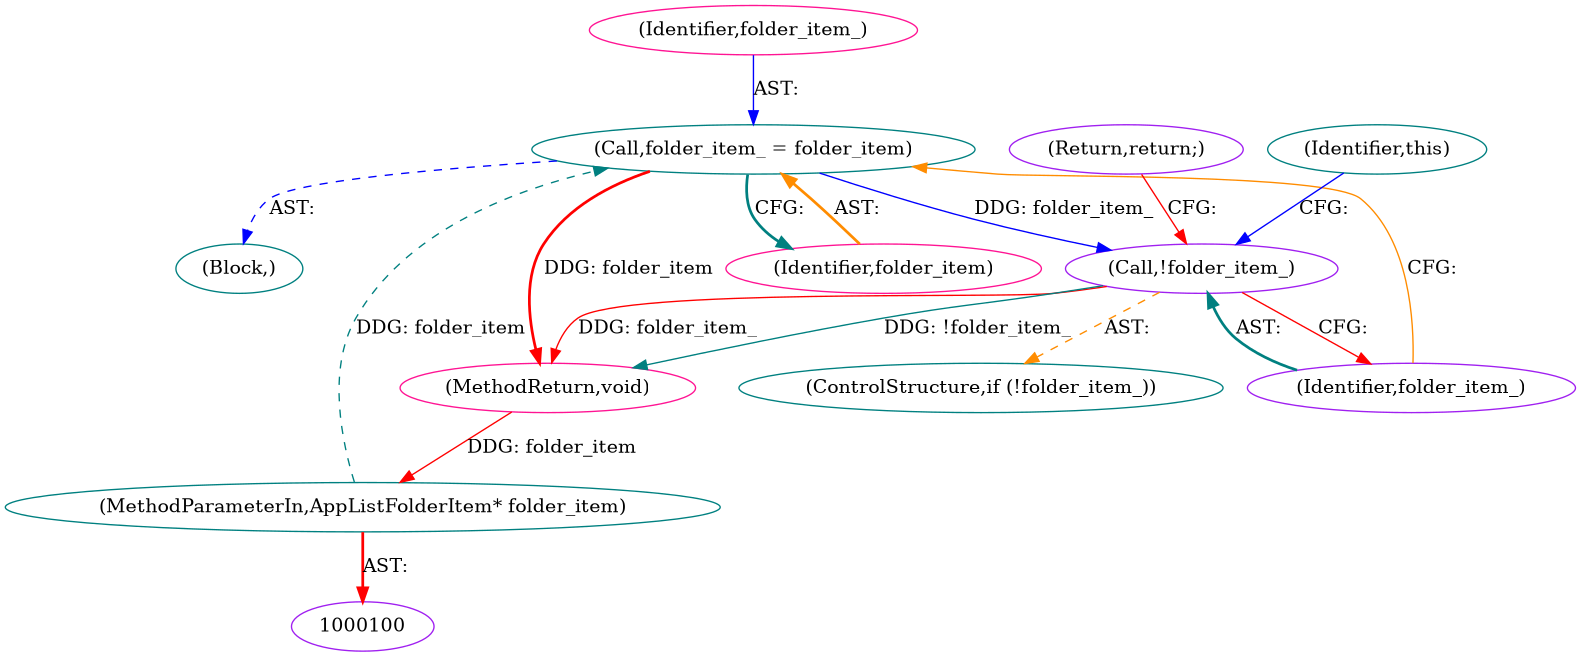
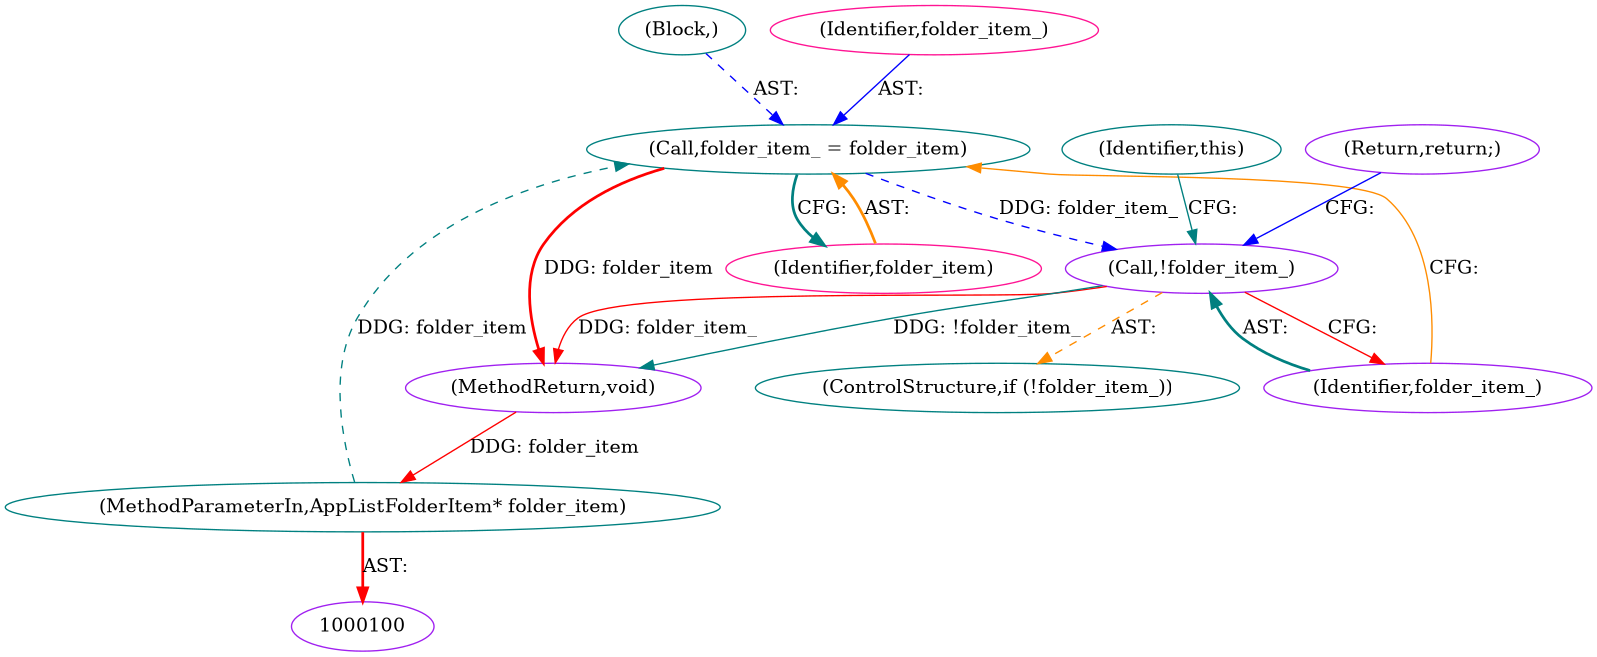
edge "(Call,folder_item_ = folder_item)" -> "(Block,)": reversed
edge "(Return,return;)" -> "(Call,!folder_item_)": color red -> blue
edge "(Identifier,this)" -> "(Call,!folder_item_)": color blue -> teal
edge "(Call,folder_item_ = folder_item)" -> "(Call,!folder_item_)": style solid -> dashed
node "(MethodReturn,void)": color deeppink -> purple
